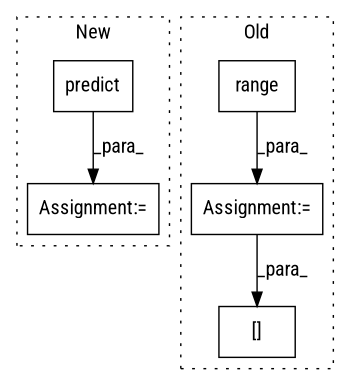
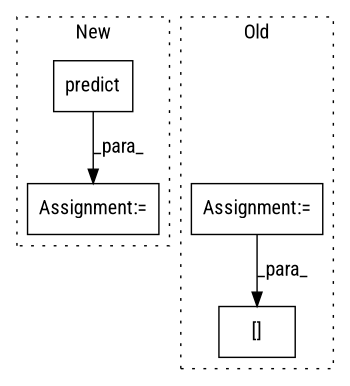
node "range": removed
